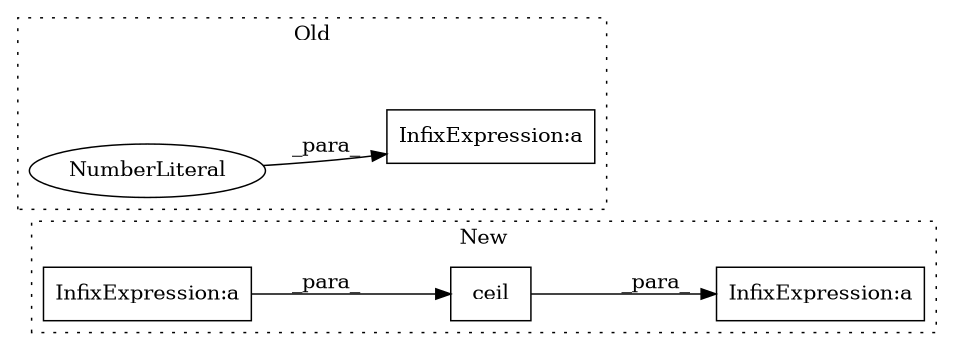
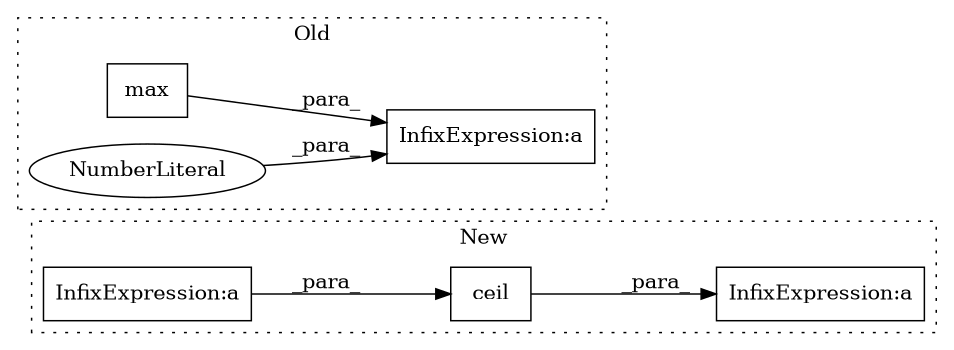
node "max": added
